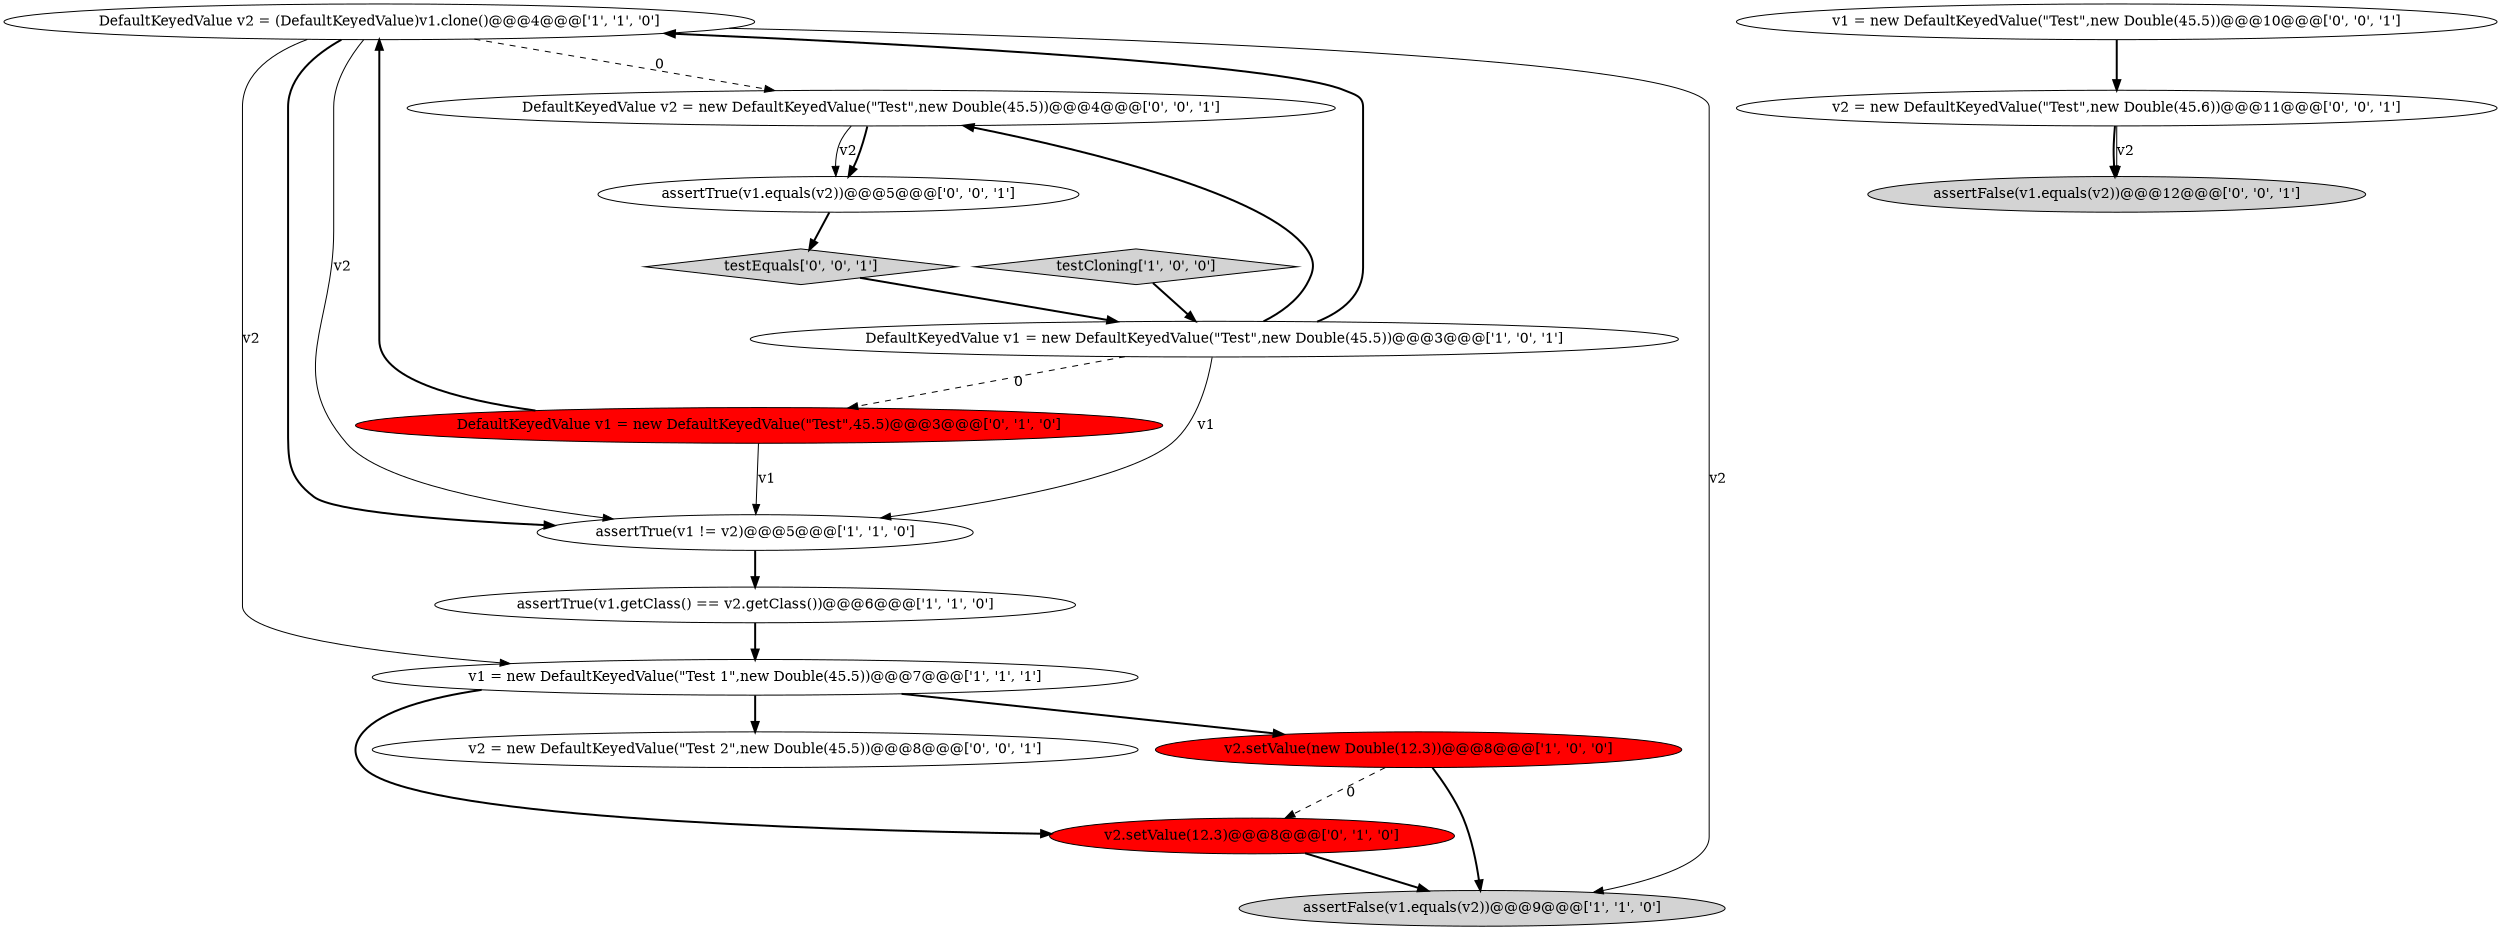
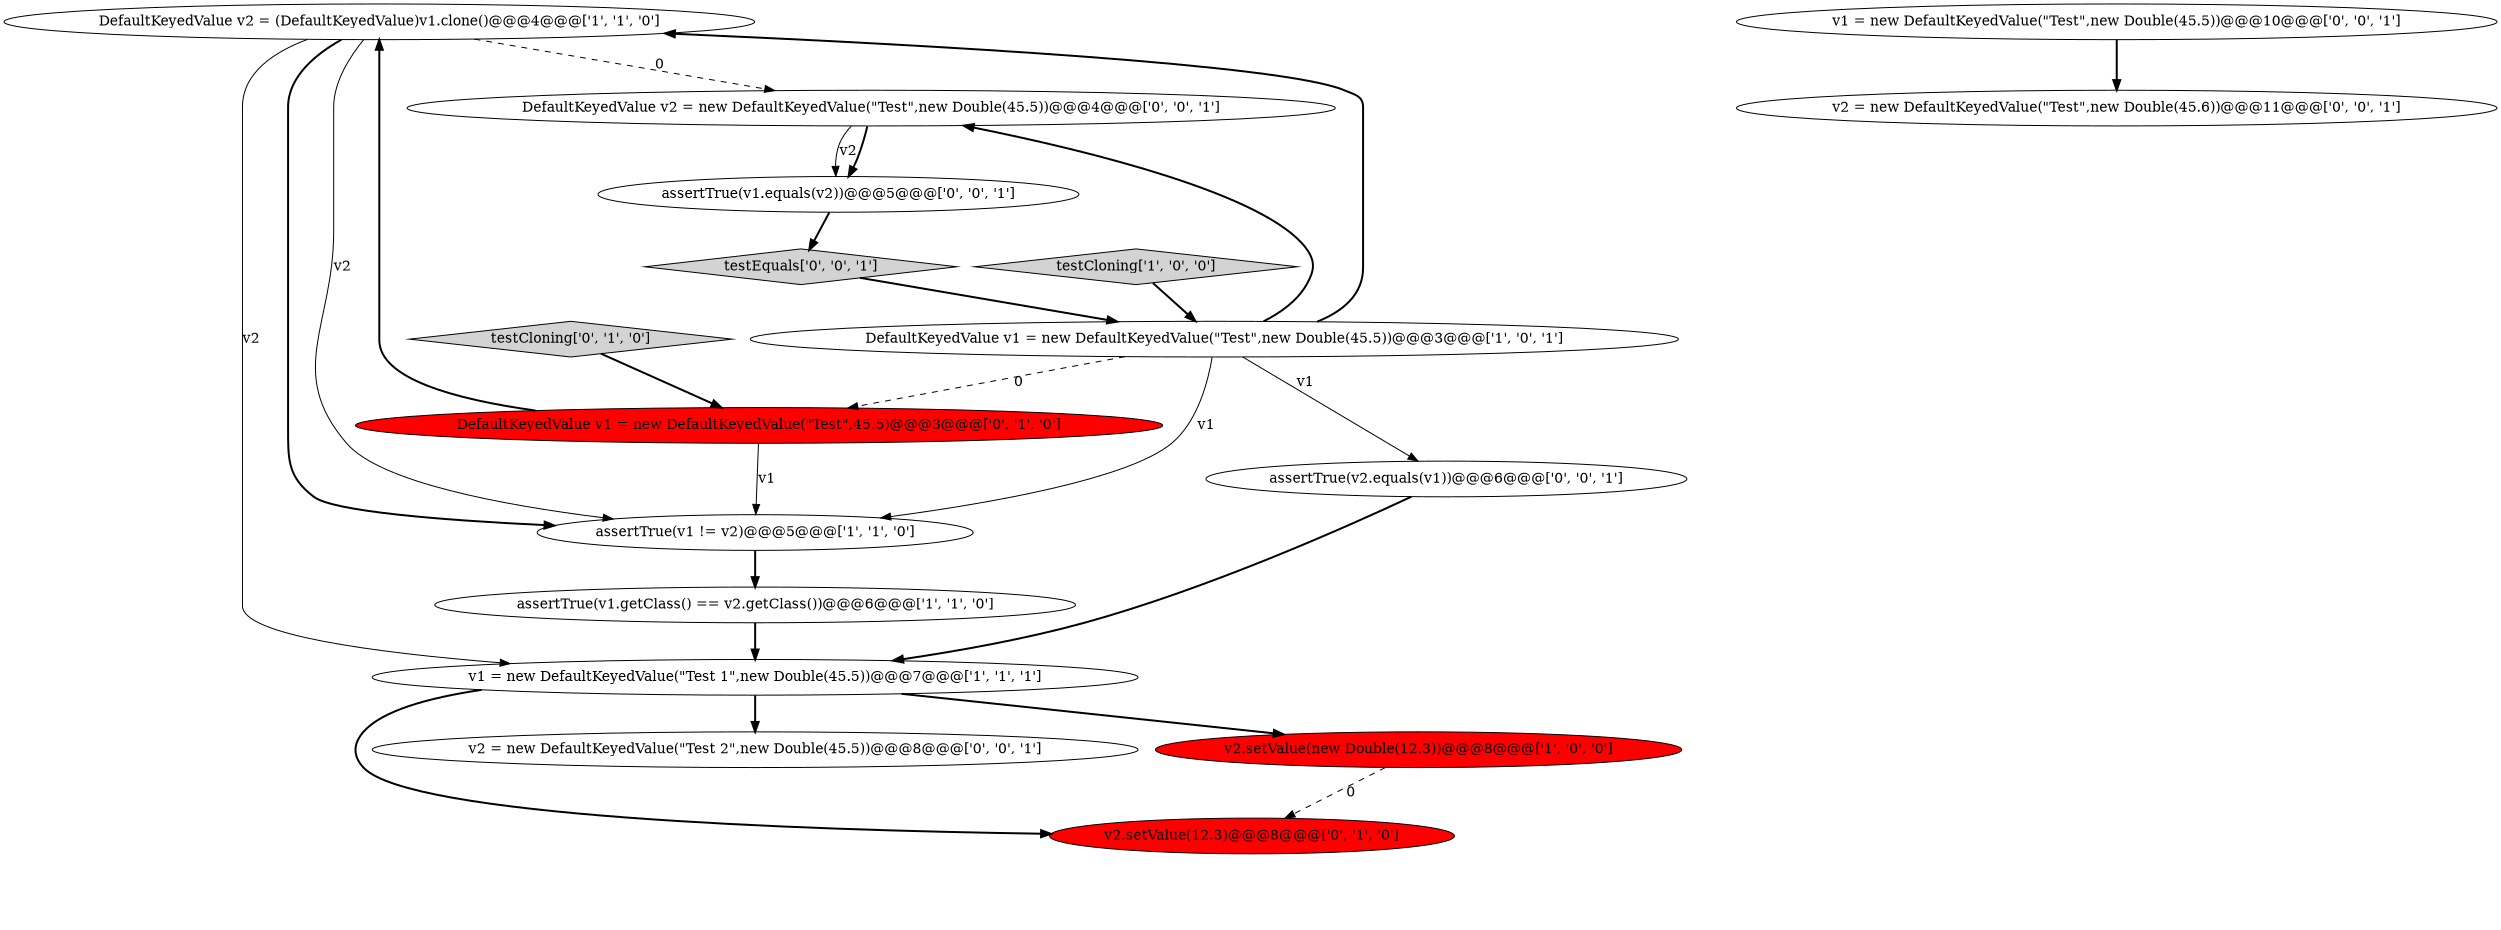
node "assertFalse(v1.equals(v2))@@@12@@@['0', '0', '1']": removed
node "testCloning['0', '1', '0']": added
node "assertTrue(v2.equals(v1))@@@6@@@['0', '0', '1']": added
node "assertFalse(v1.equals(v2))@@@9@@@['1', '1', '0']": removed
